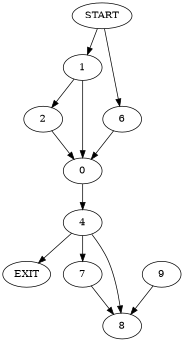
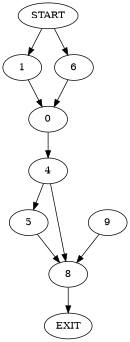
node "2": removed
edge "4" -> "EXIT": now "8" -> "EXIT"
node "7": label "7" -> "5"
